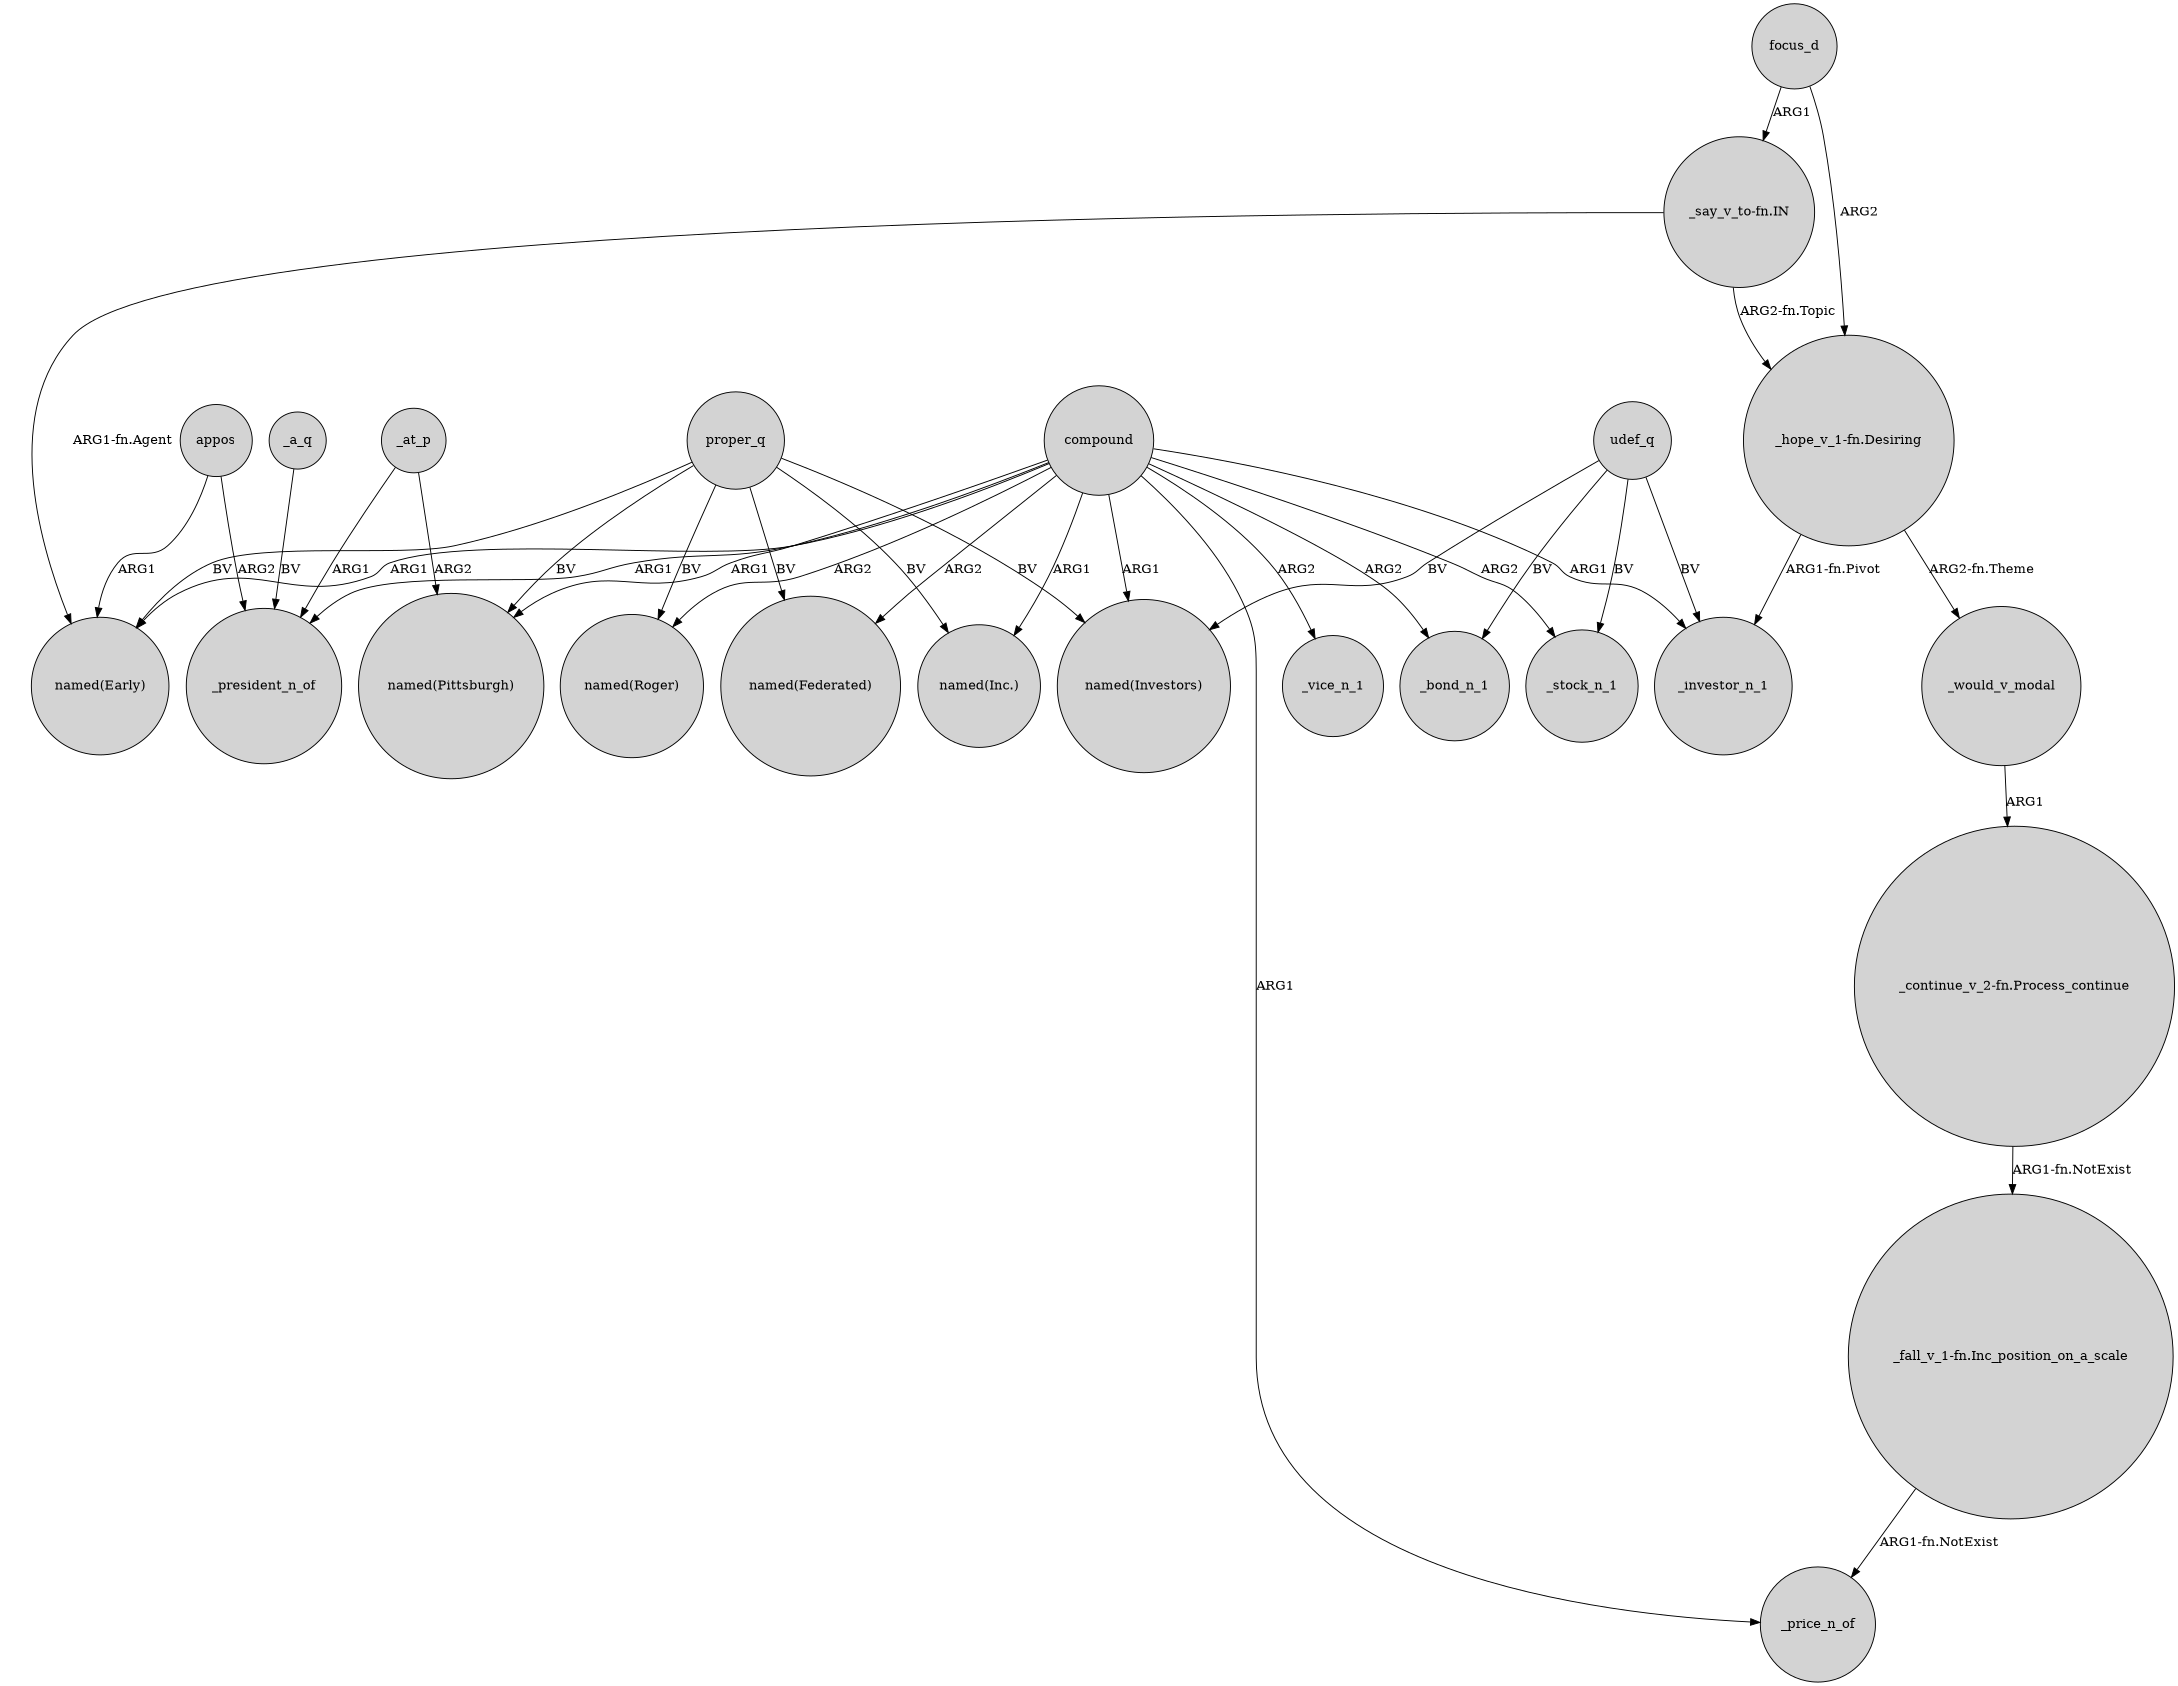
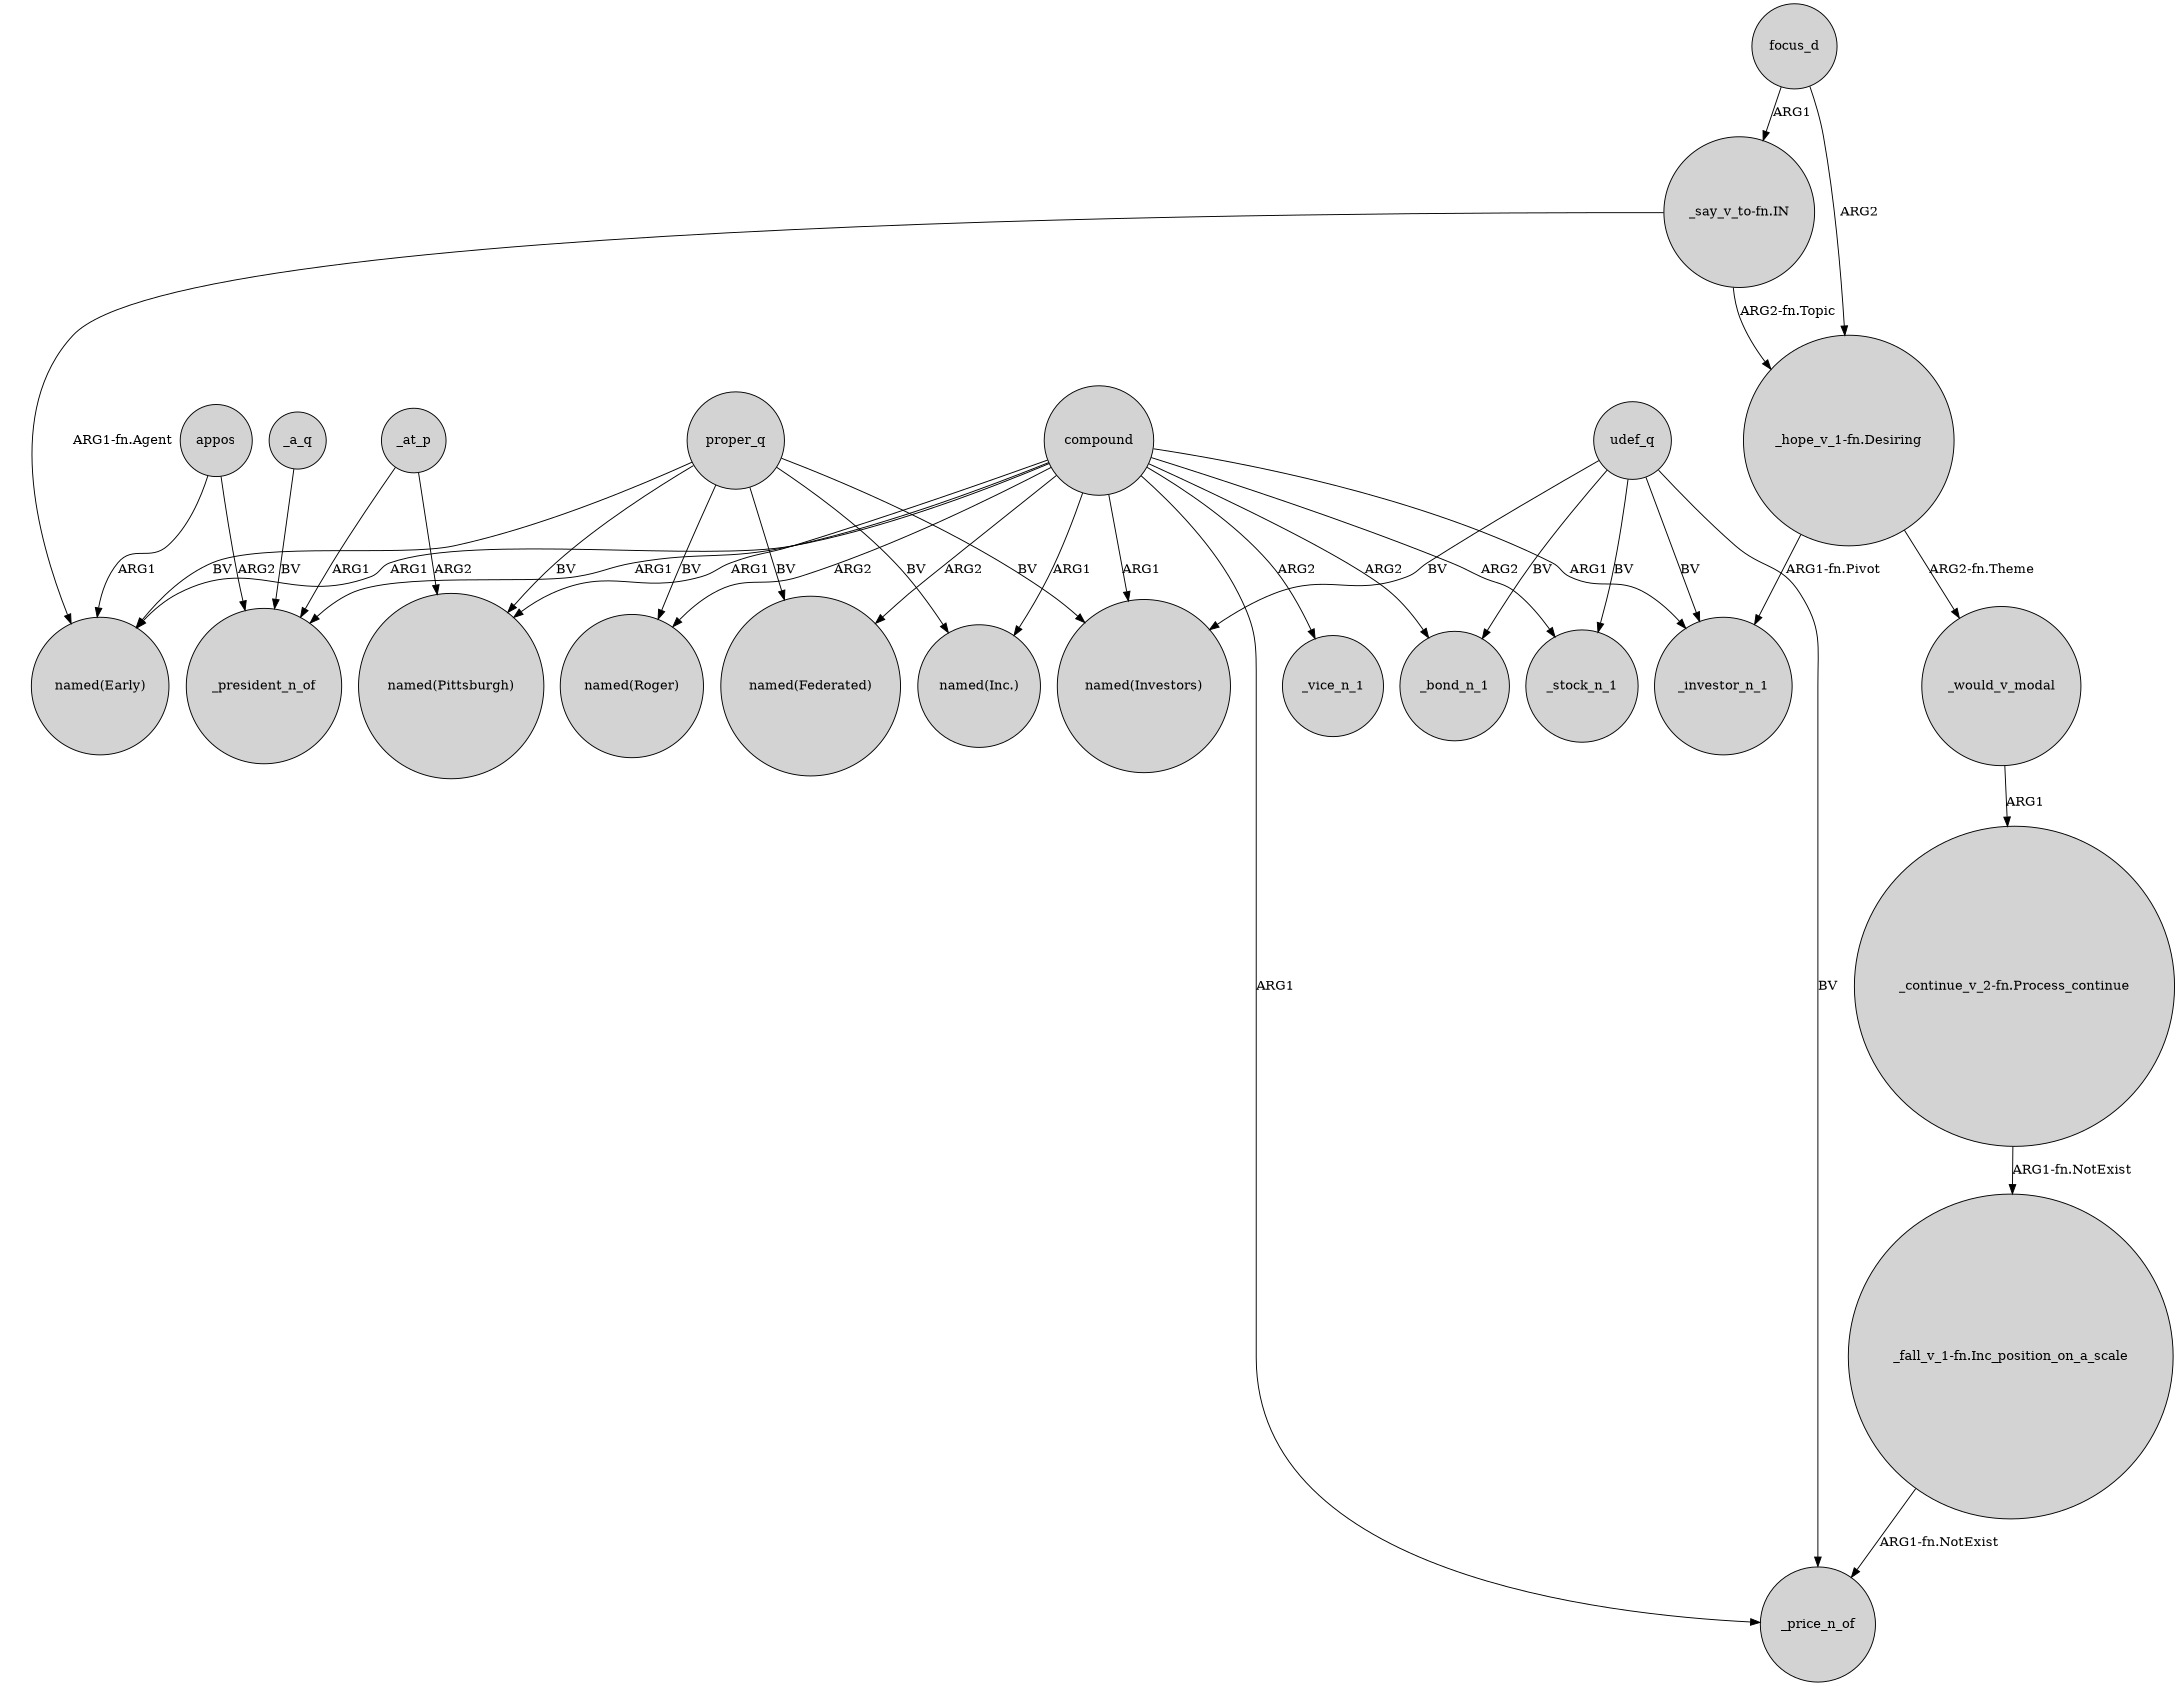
edge "udef_q" -> "_price_n_of": added, label "BV"
